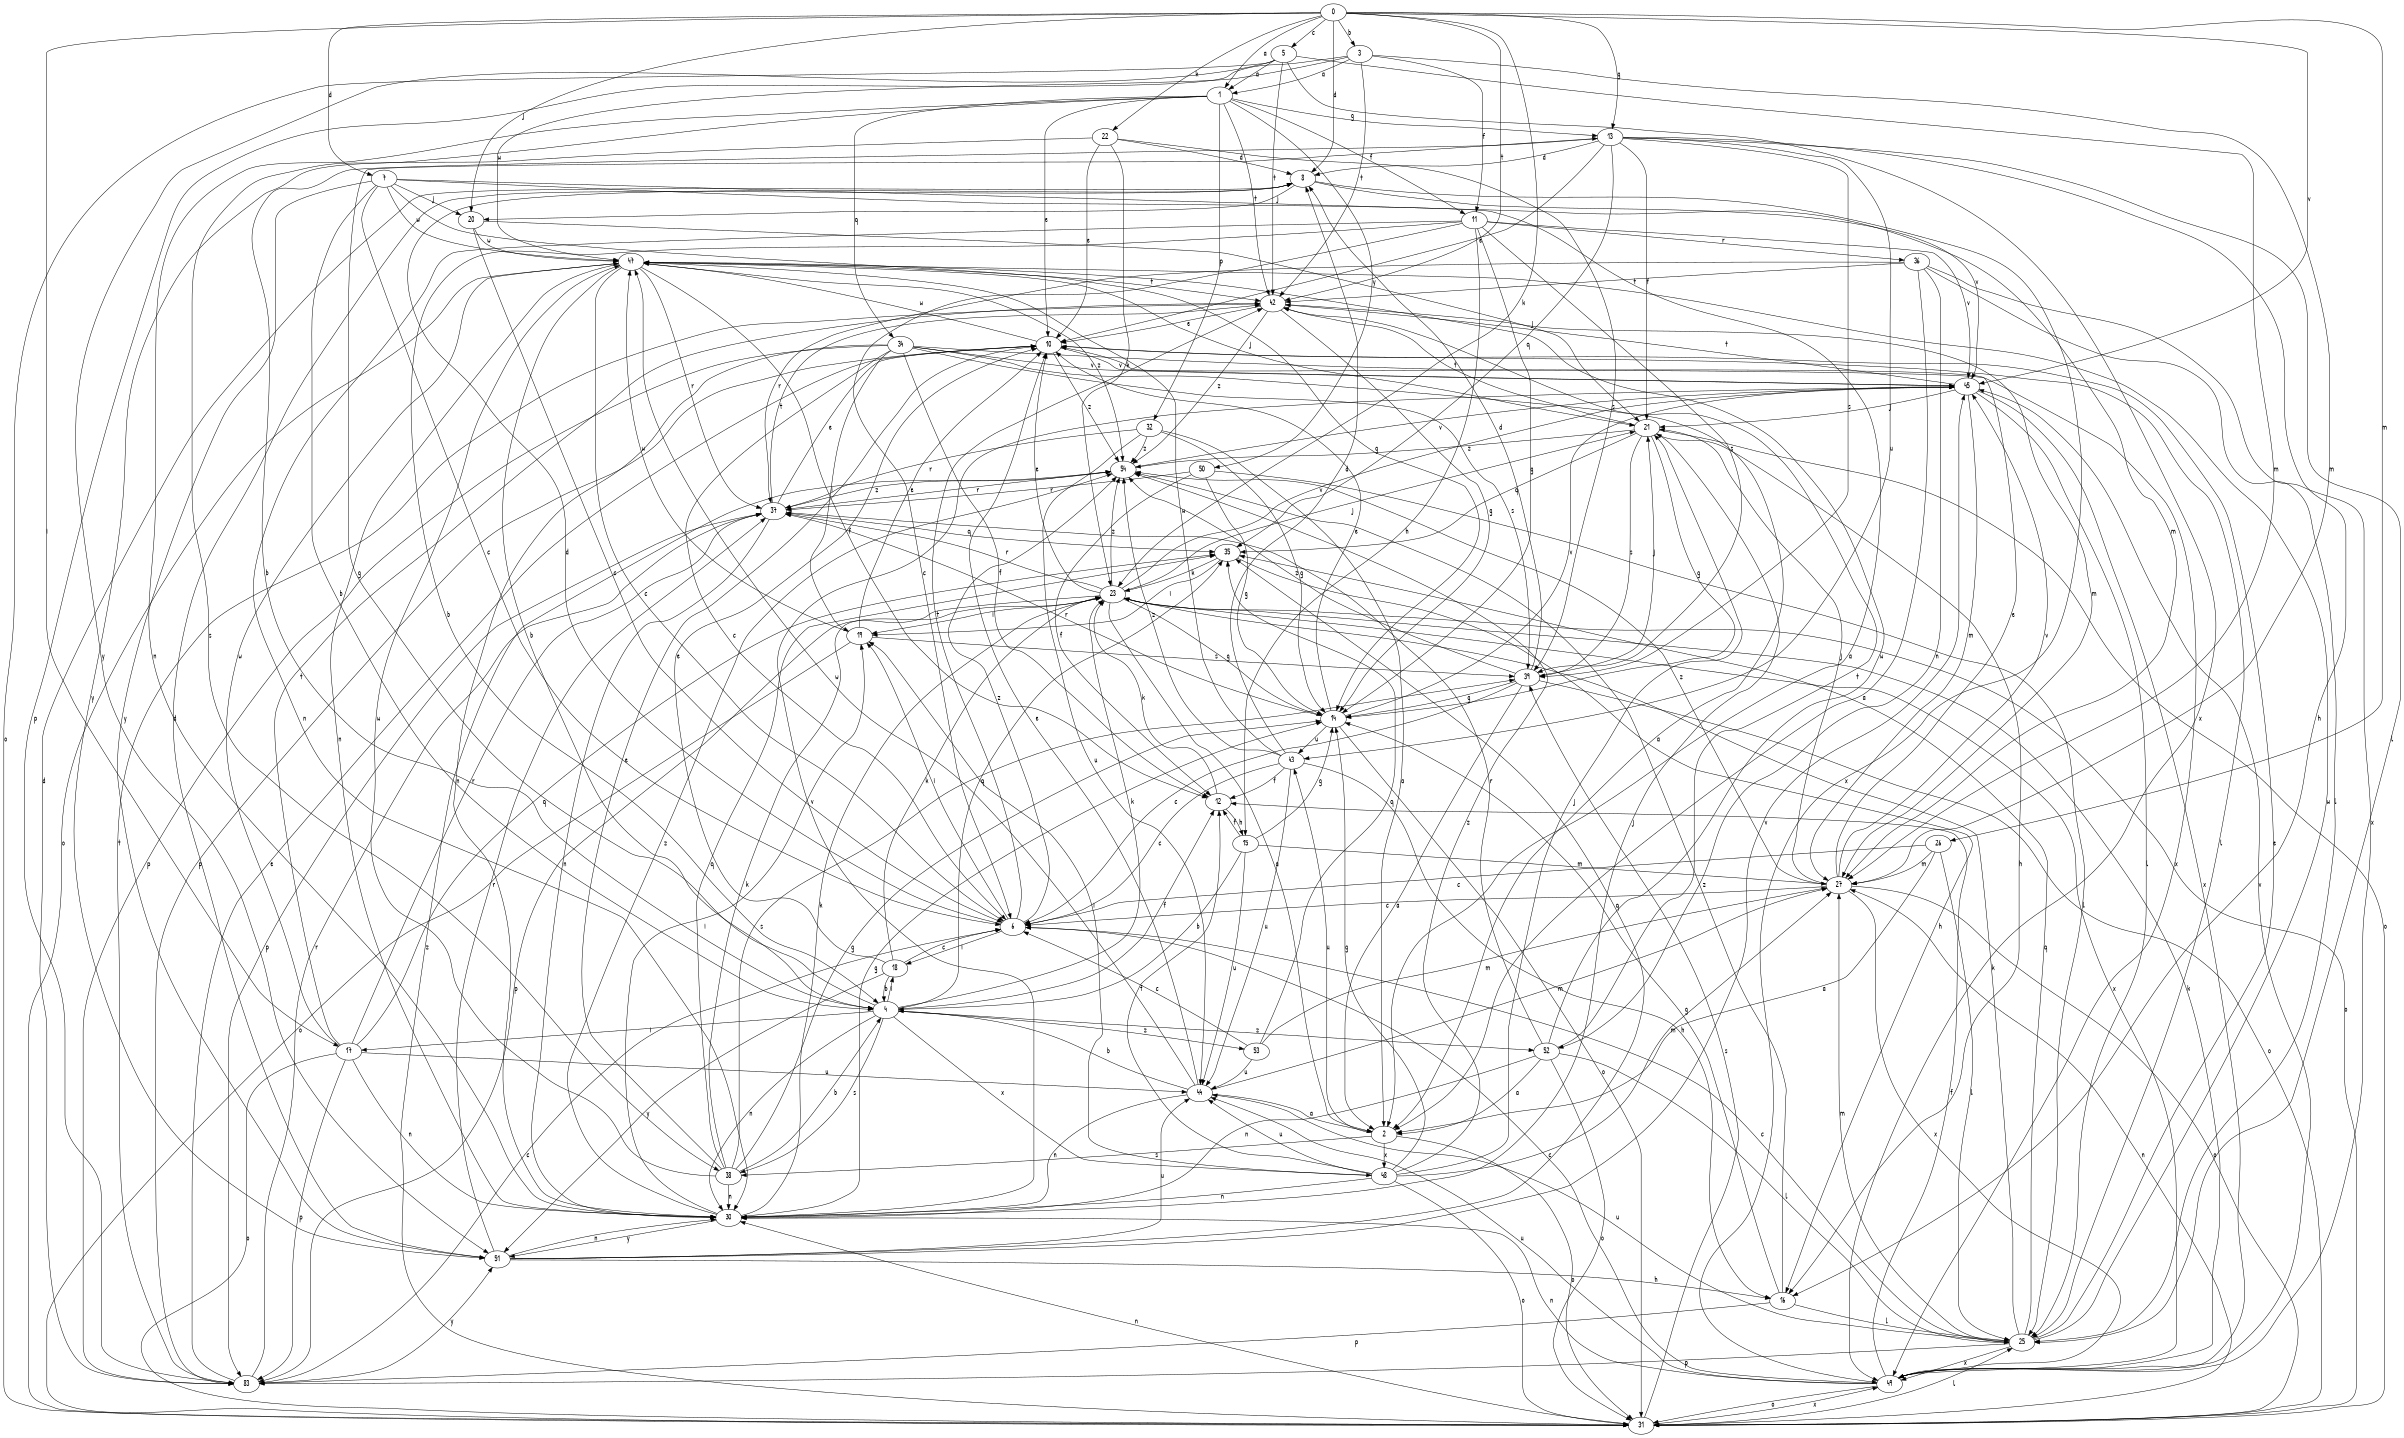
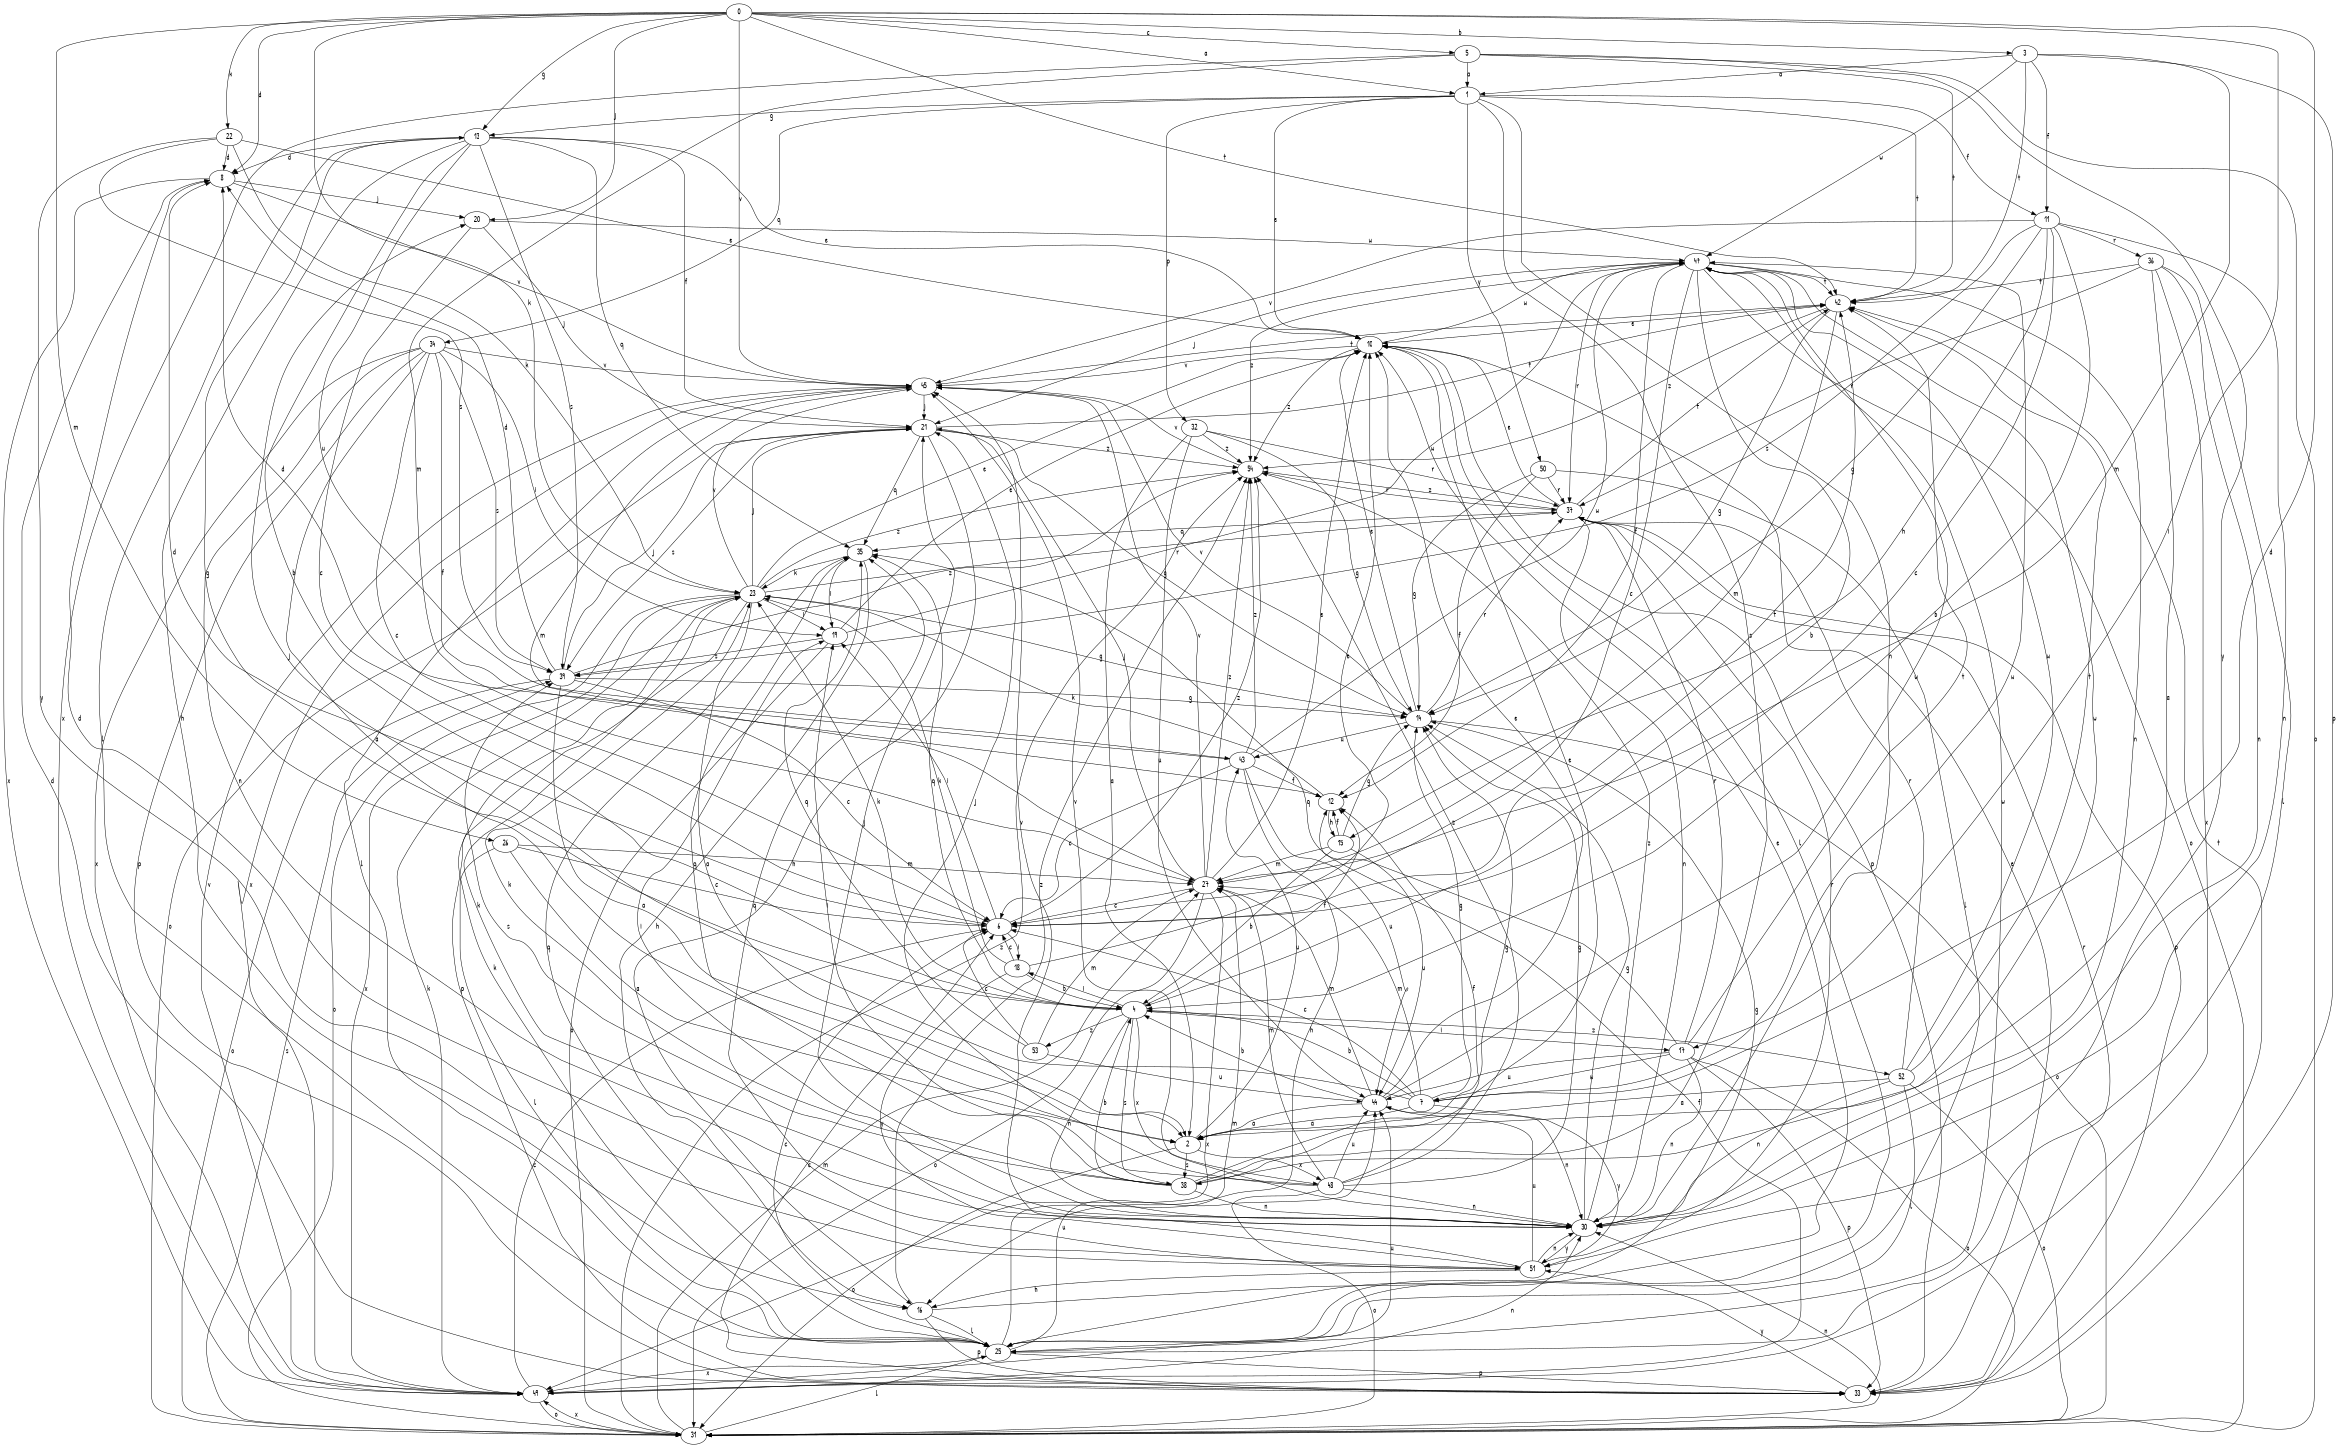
edge "17" -> "47": now "17" -> "7"
edge "36" -> "52": now "36" -> "30"
edge "31" -> "27": label "n" -> "m"
node "83": label "83" -> "33"
